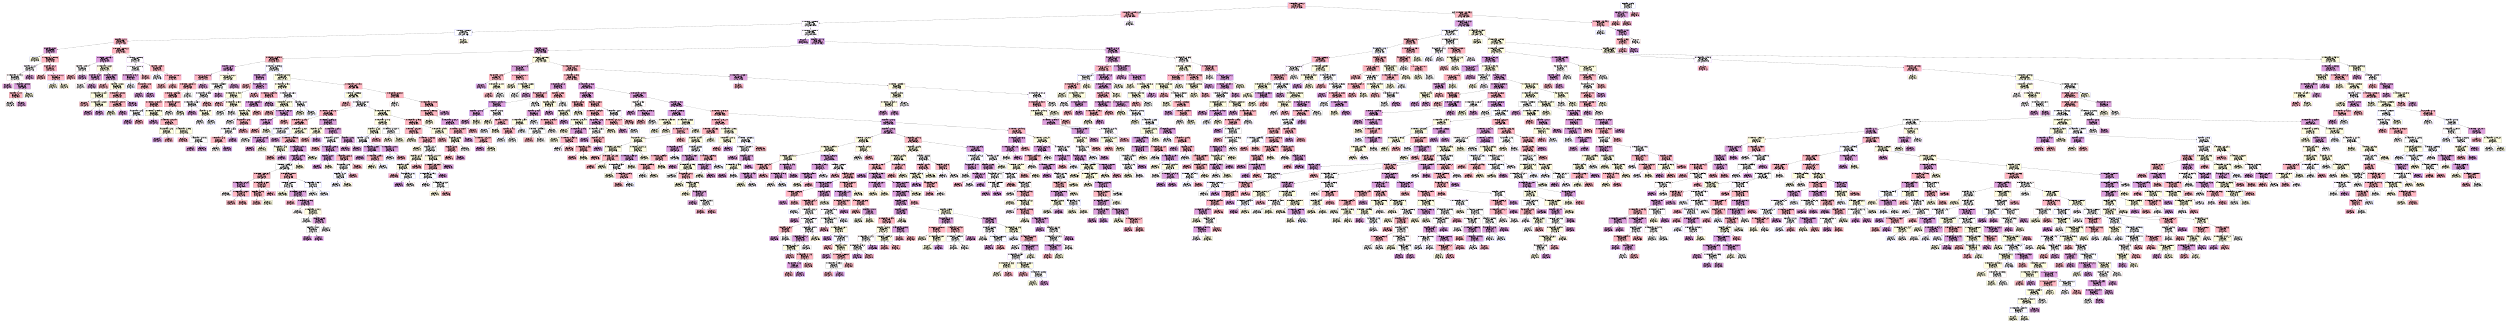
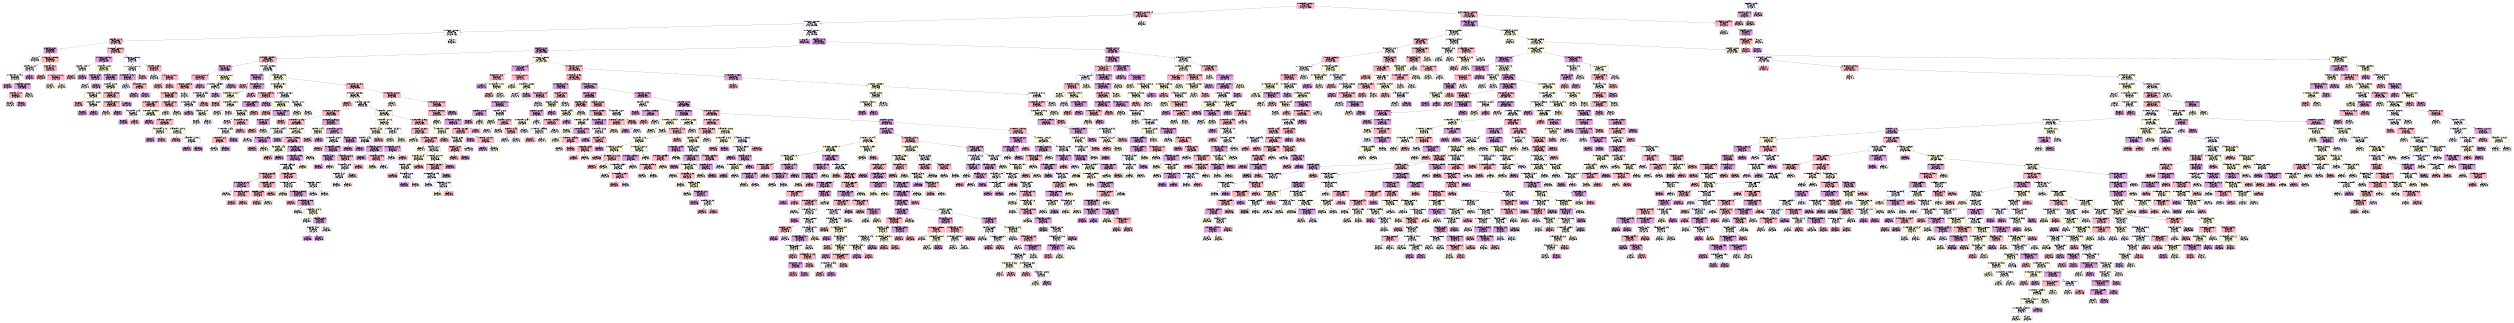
node "gini = 0.0 samples = 64 value = [0, 64]": removed
node "gini = 0.0 samples = 94 value = [0, 94]": removed
